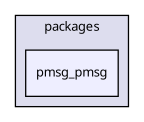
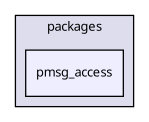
node "pmsg_pmsg": label "pmsg_pmsg" -> "pmsg_access"
